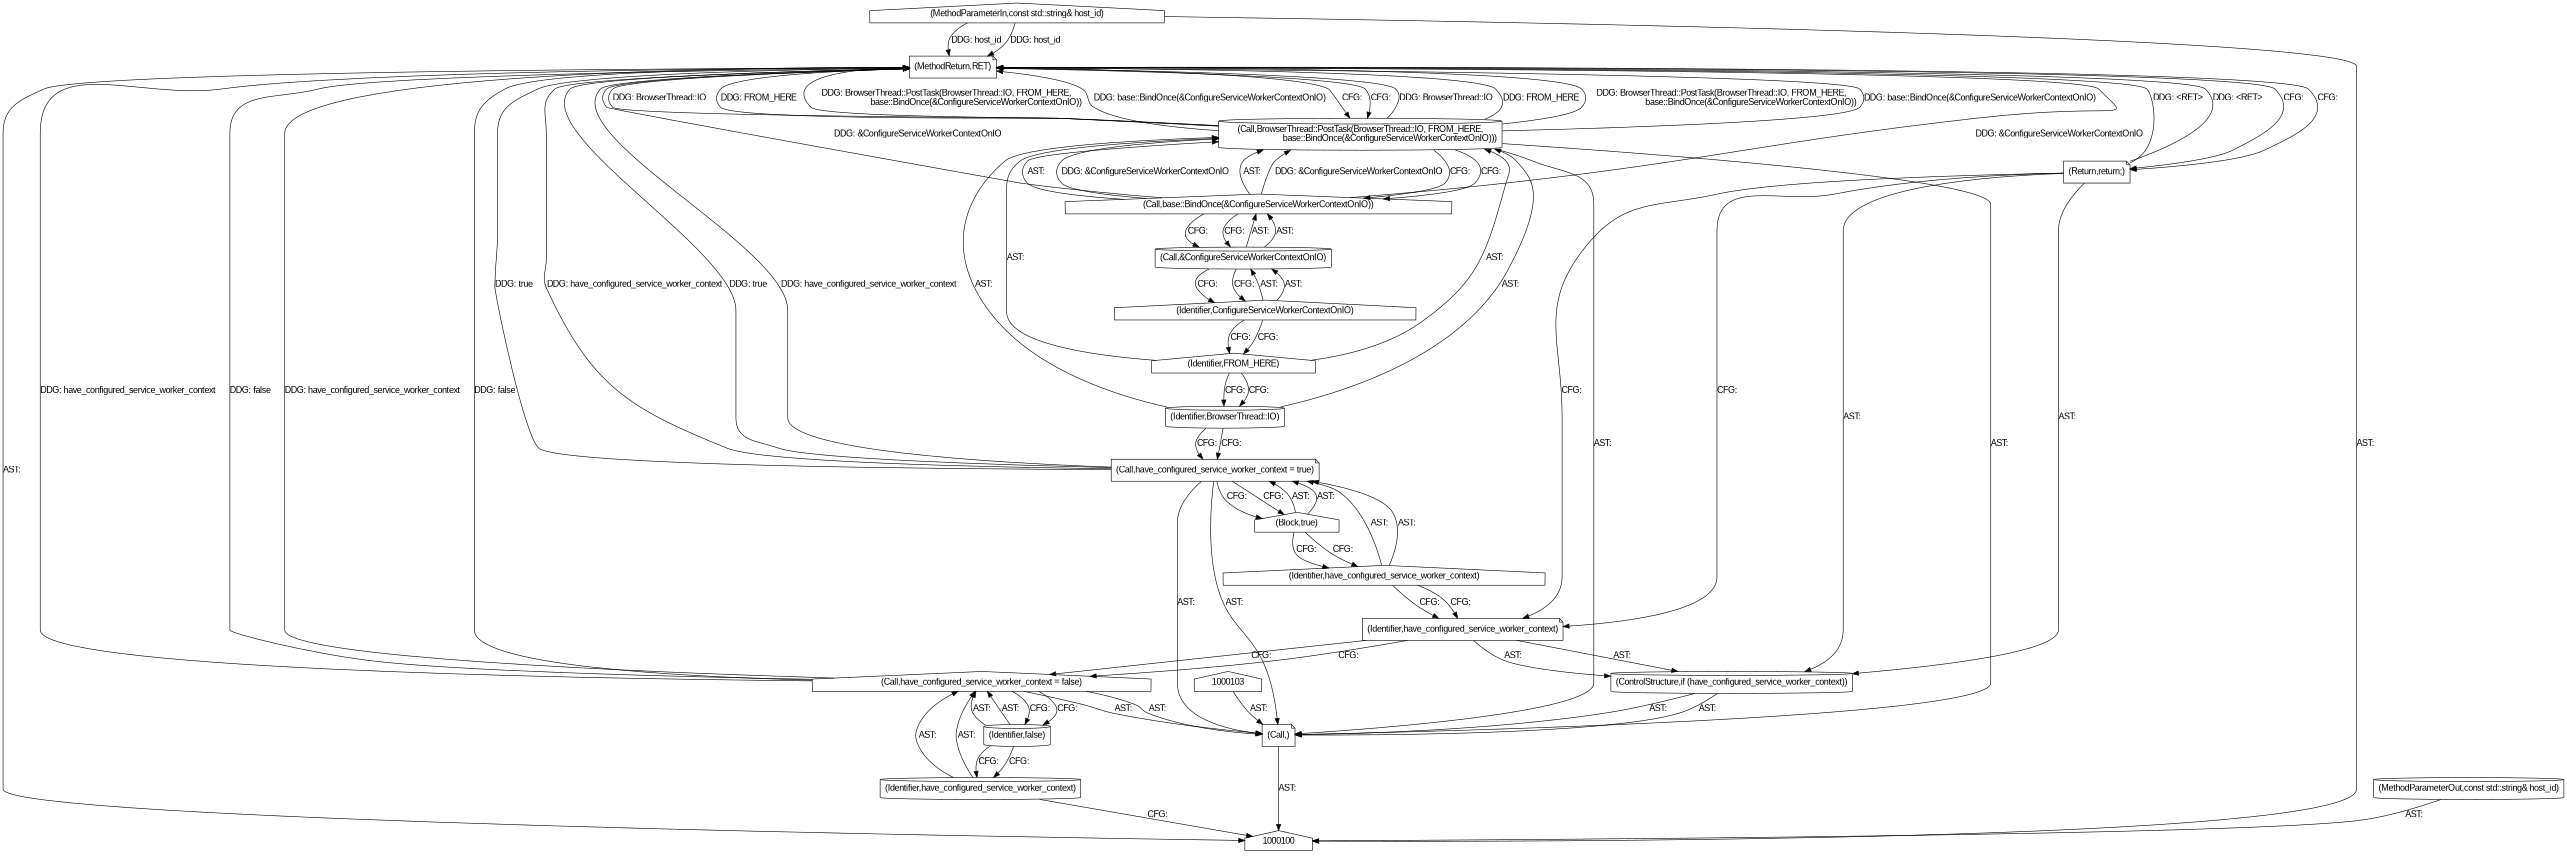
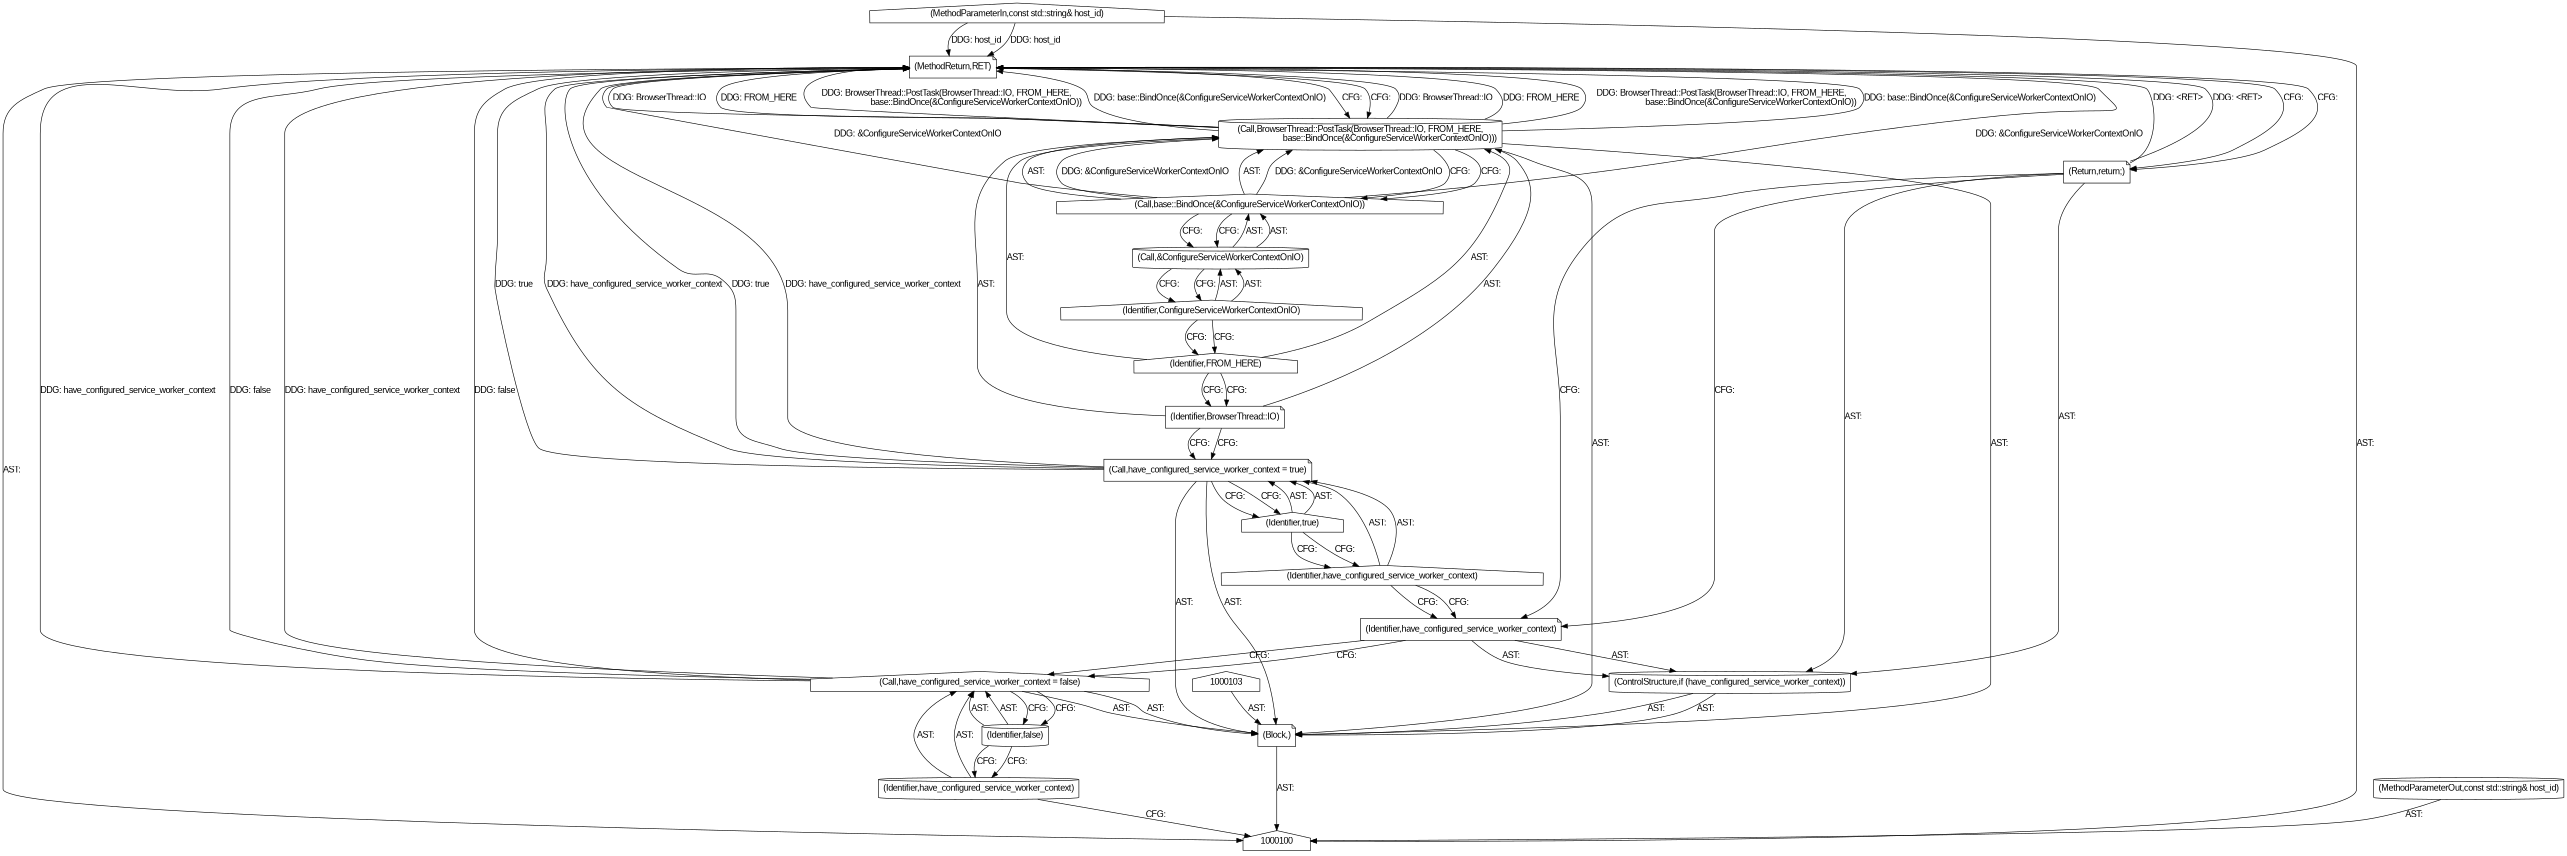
node "(Identifier,BrowserThread::IO)": shape cylinder -> note
node "(Block,true)": label "(Block,true)" -> "(Identifier,true)"
node "(Call,)": label "(Call,)" -> "(Block,)"
